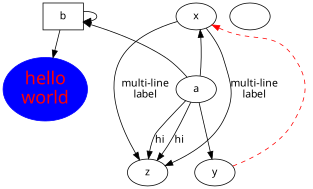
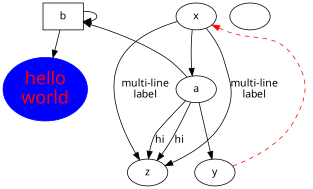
edge "a" -> "x": reversed
